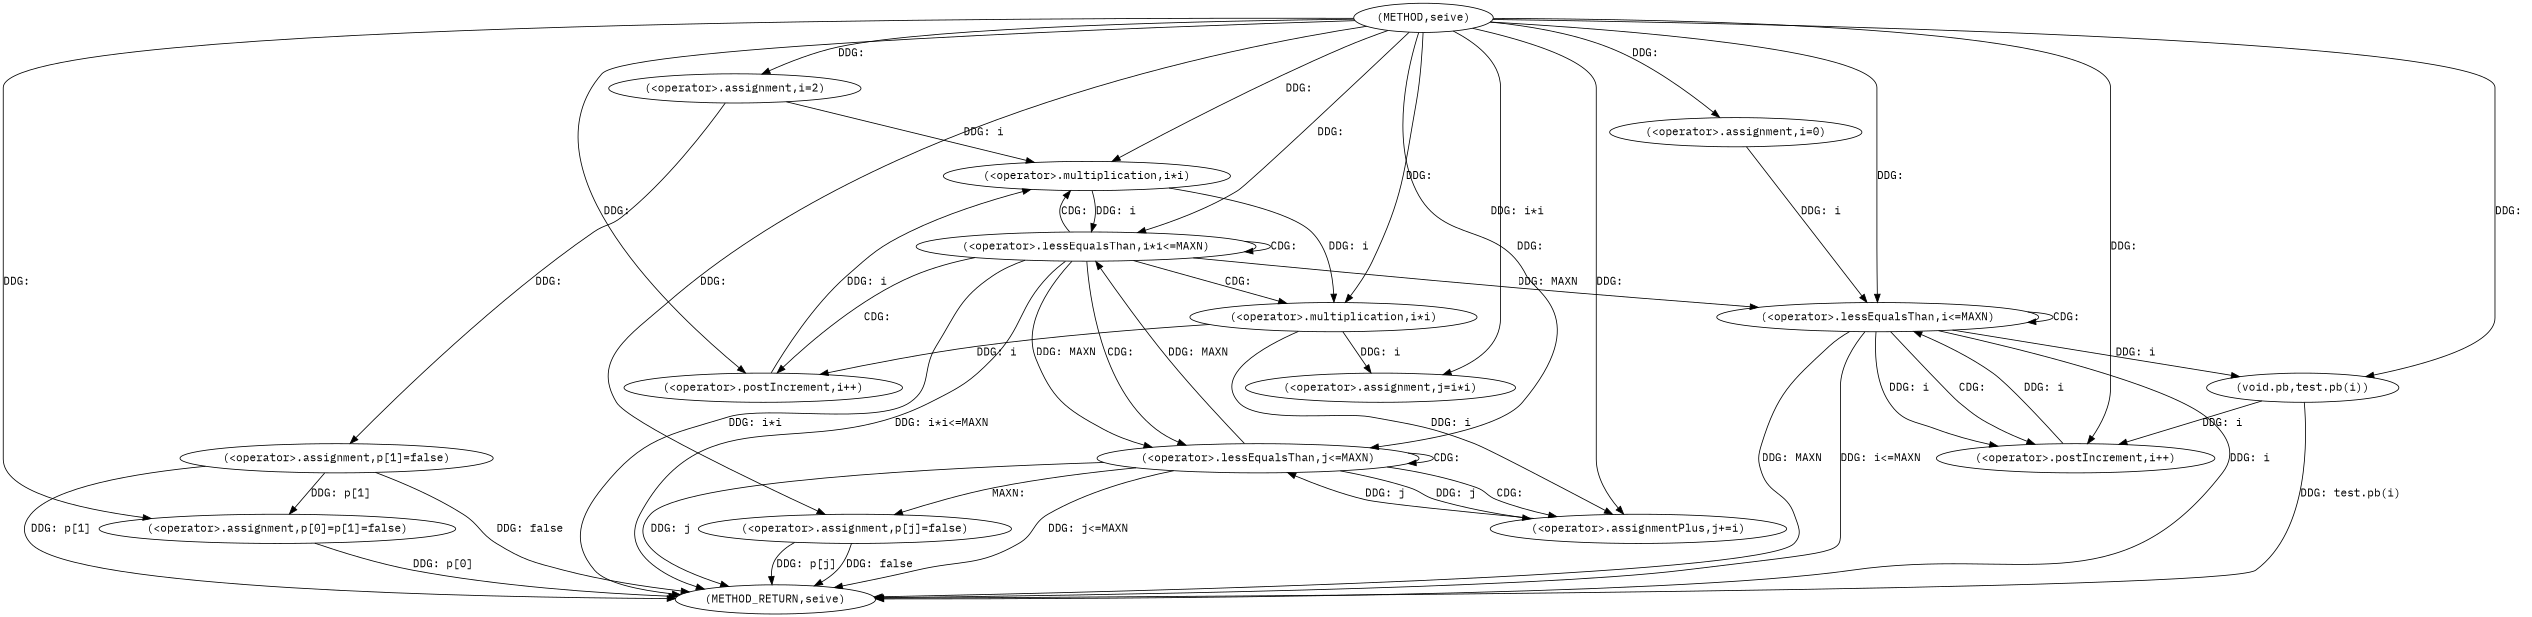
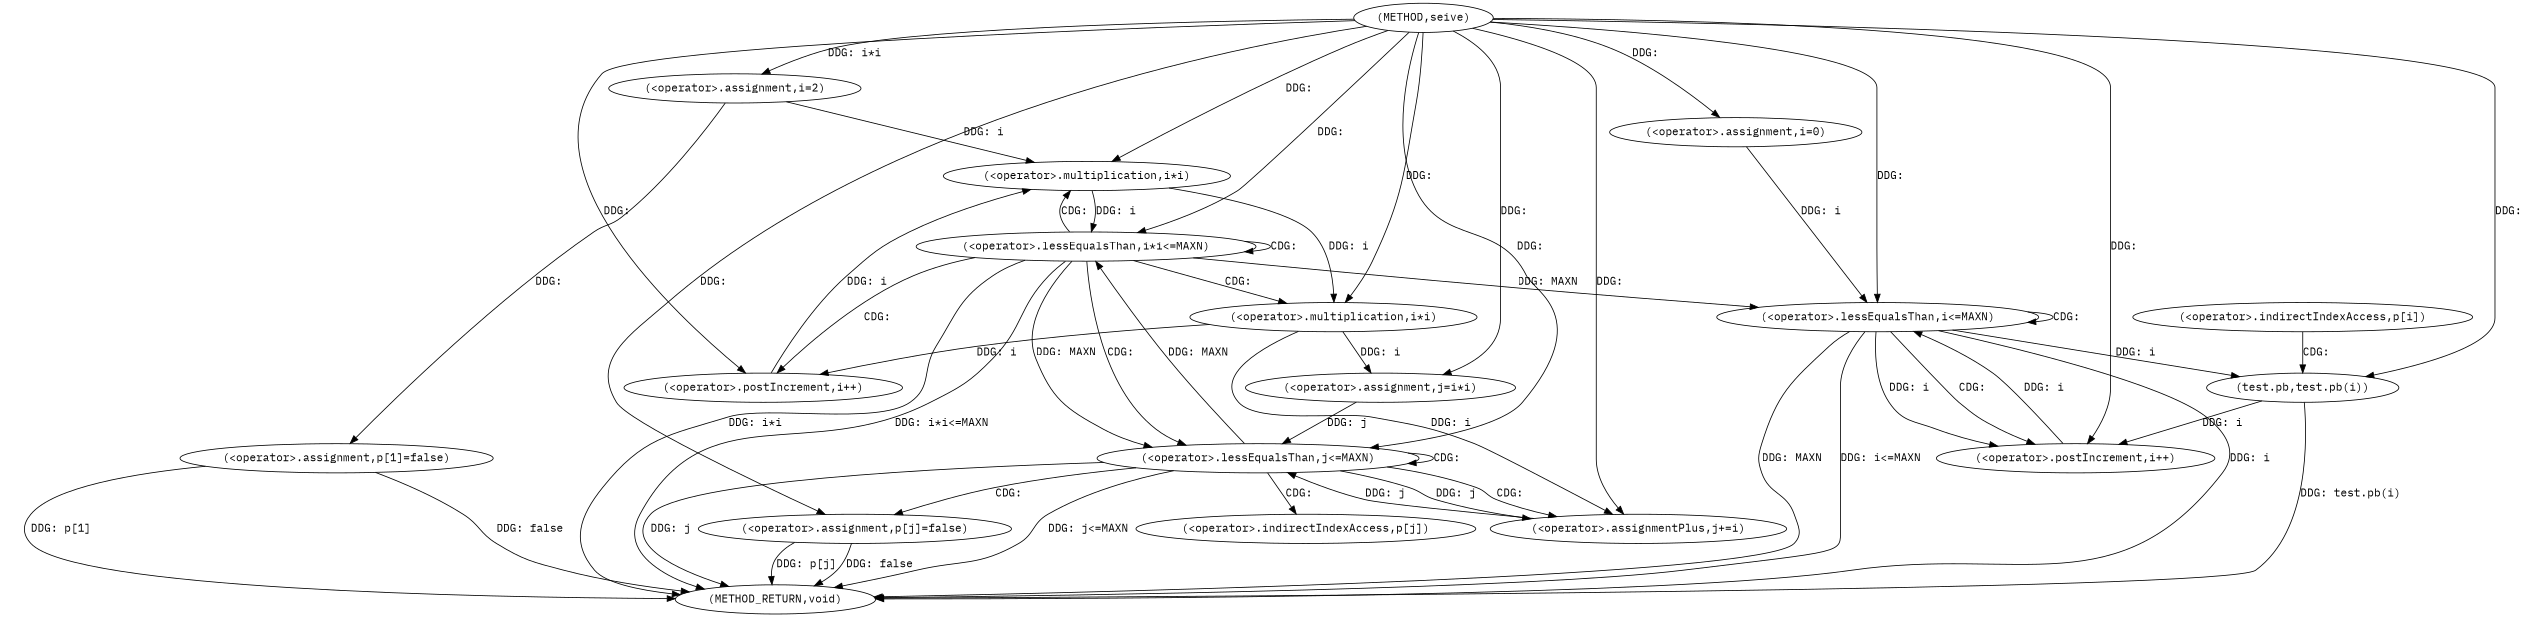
edge "(METHOD,seive)" -> "(<operator>.assignment,i=2)": label "DDG: " -> "DDG: i*i"
edge "(METHOD,seive)" -> "(<operator>.assignment,j=i*i)": label "DDG: i*i" -> "DDG: "
node "(<operator>.indirectIndexAccess,p[i])": added
node "(void.pb,test.pb(i))": label "(void.pb,test.pb(i))" -> "(test.pb,test.pb(i))"
edge "(<operator>.assignment,j=i*i)" -> "(<operator>.lessEqualsThan,j<=MAXN)": added, label "DDG: j"
edge "(<operator>.lessEqualsThan,j<=MAXN)" -> "(<operator>.assignment,p[j]=false)": label "MAXN: " -> "CDG: "
node "(<operator>.assignment,p[0]=p[1]=false)": removed
node "(<operator>.indirectIndexAccess,p[j])": added
node "(METHOD_RETURN,seive)": label "(METHOD_RETURN,seive)" -> "(METHOD_RETURN,void)"
